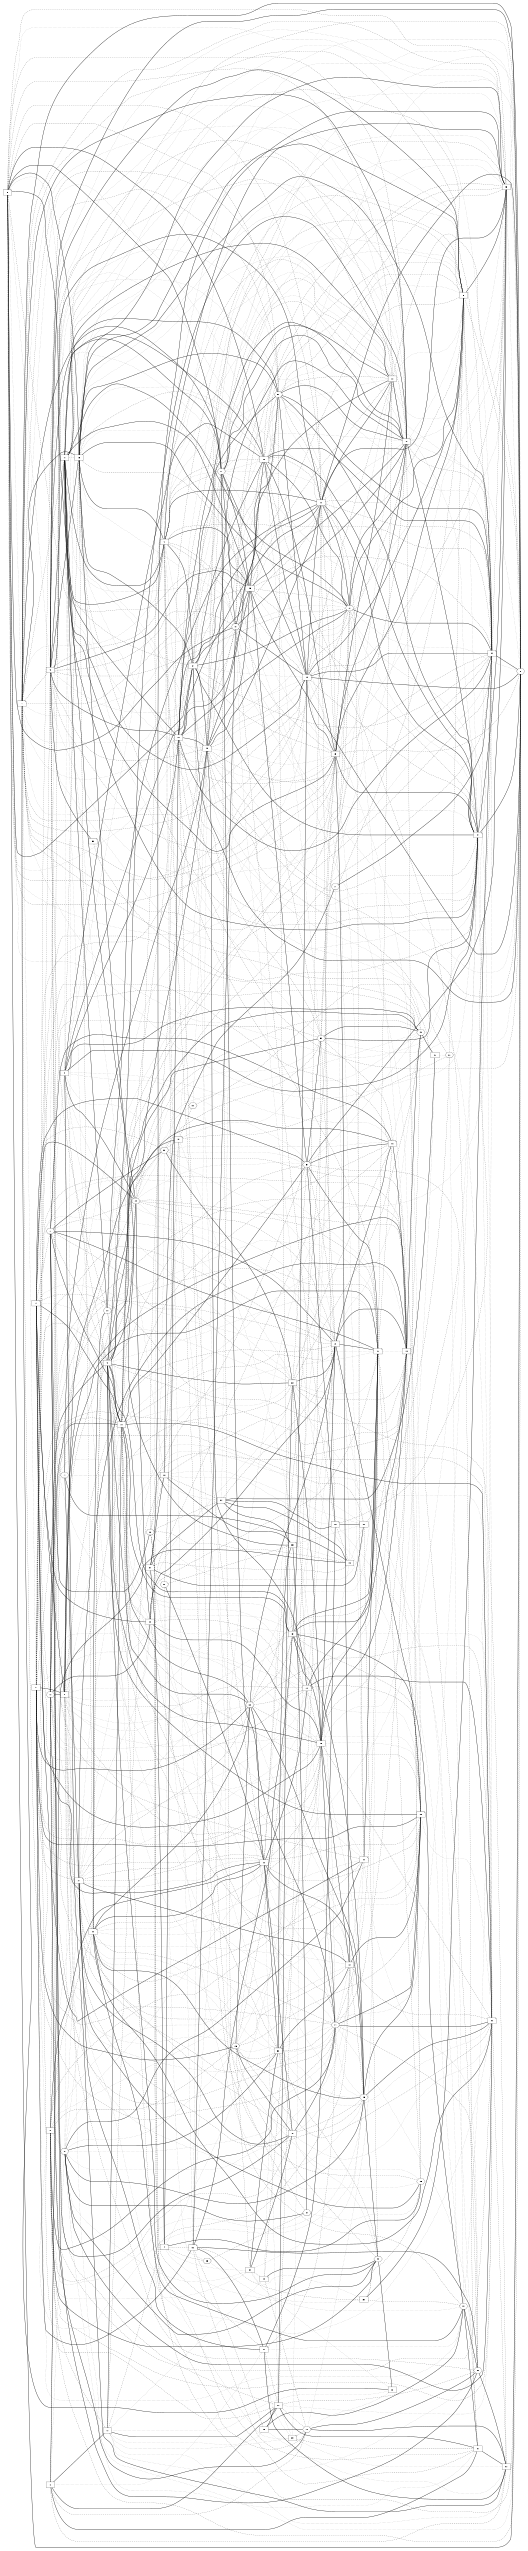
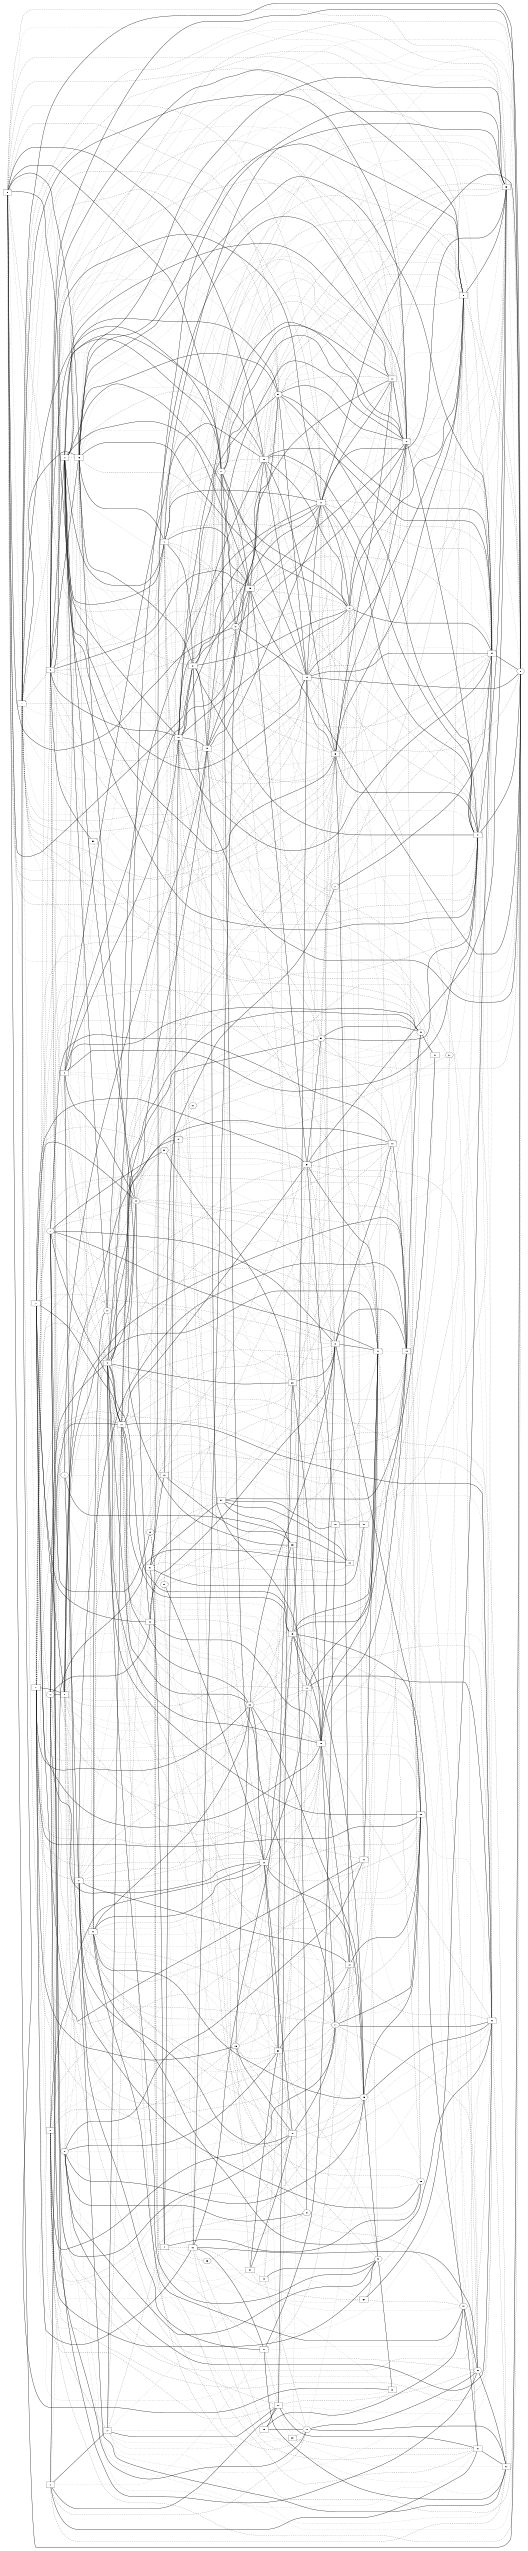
node "56": shape hexagon -> note
